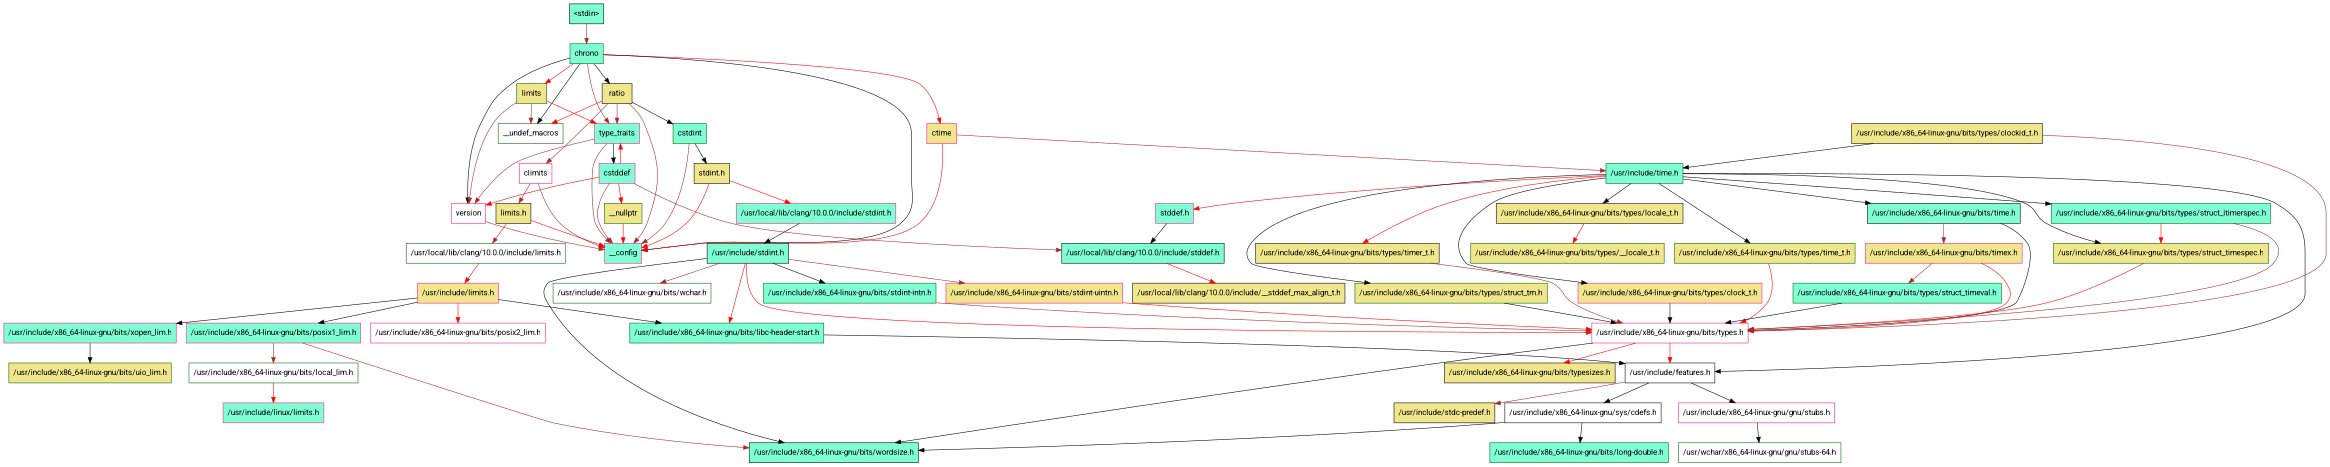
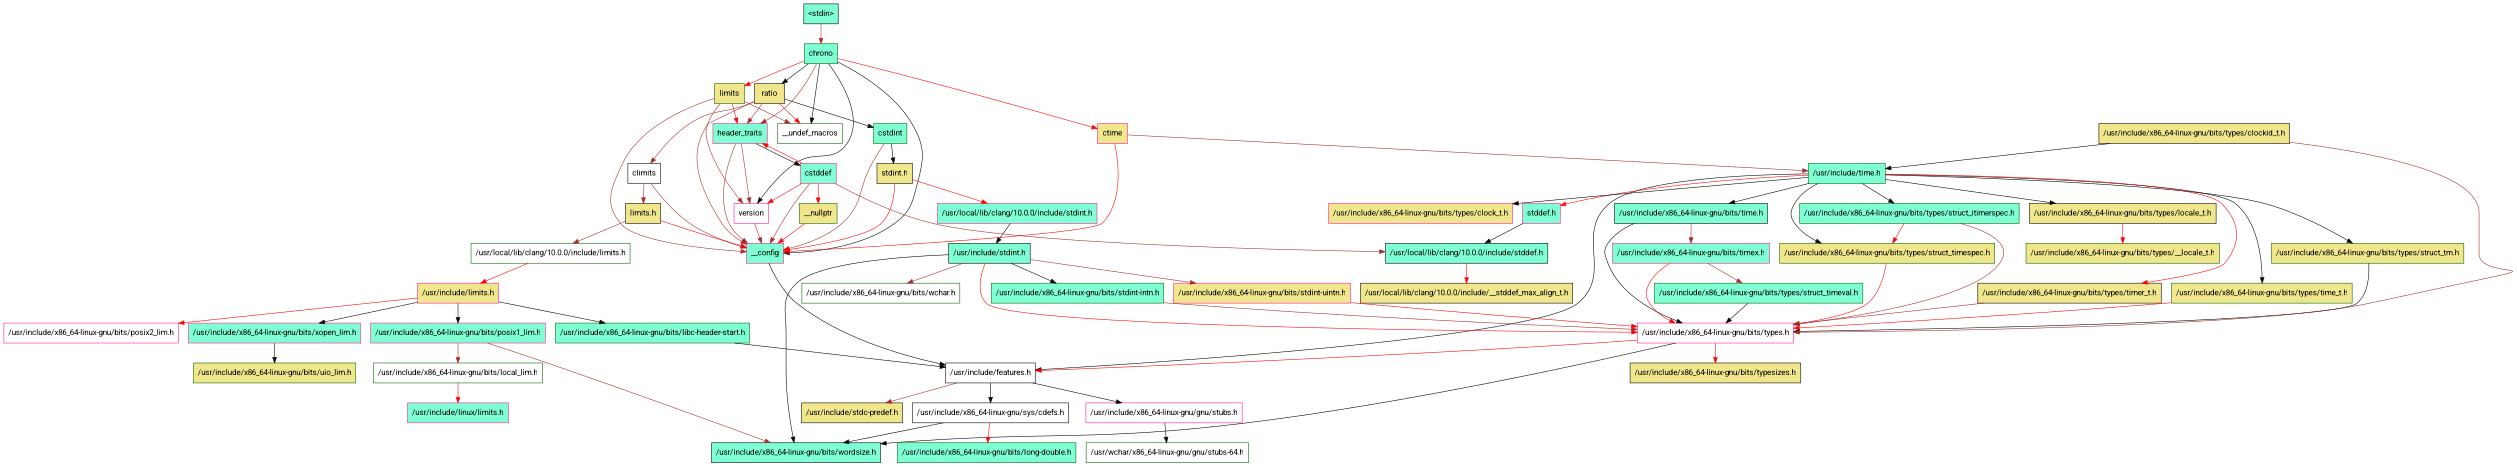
node "type_traits": label "type_traits" -> "header_traits"
node "climits": color deeppink -> black
edge "limits" -> "__config": added
node "/usr/include/x86_64-linux-gnu/bits/timex.h": fillcolor khaki -> aquamarine
edge "/usr/include/stdint.h" -> "/usr/include/x86_64-linux-gnu/bits/libc-header-start.h": removed
edge "/usr/include/x86_64-linux-gnu/bits/types/clock_t.h" -> "/usr/include/x86_64-linux-gnu/bits/types.h": removed
edge "__config" -> "/usr/include/features.h": added
edge "/usr/include/x86_64-linux-gnu/sys/cdefs.h" -> "/usr/include/x86_64-linux-gnu/bits/long-double.h": color black -> red
